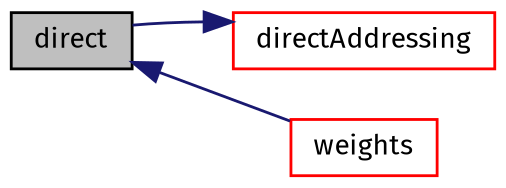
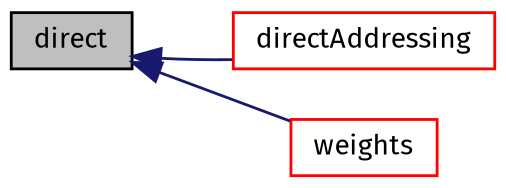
edge "direct" -> "directAddressing": reversed
